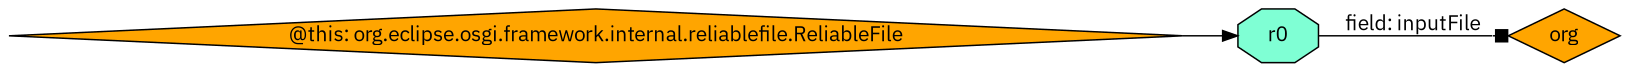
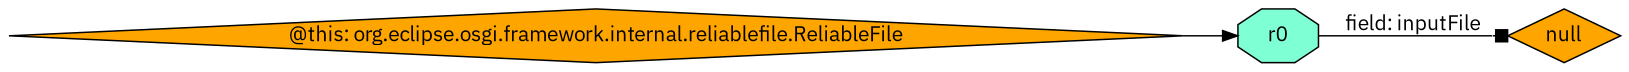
node "org": label "org" -> "null"
